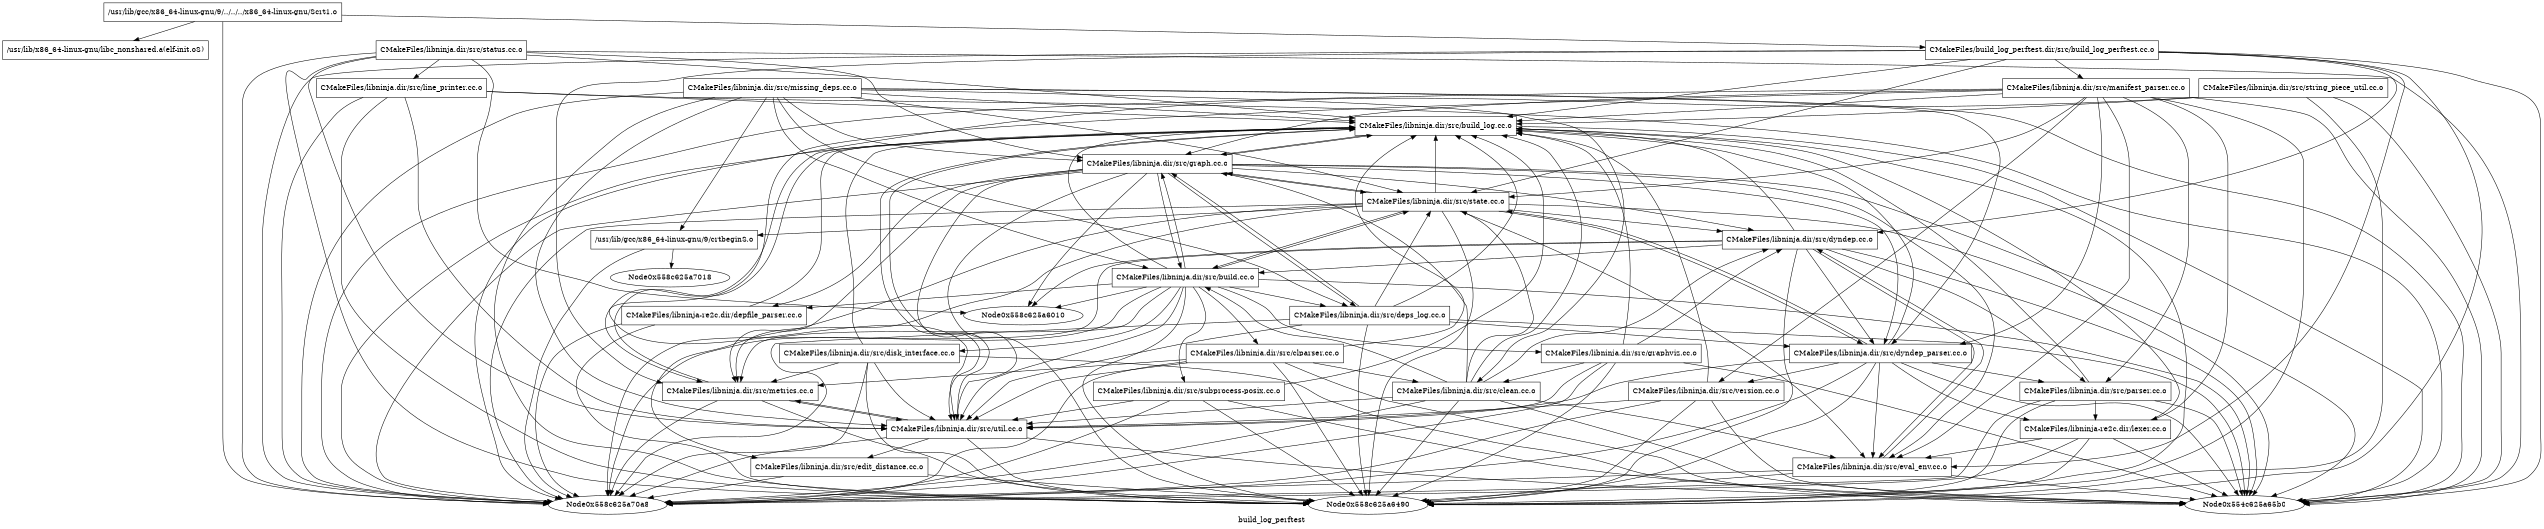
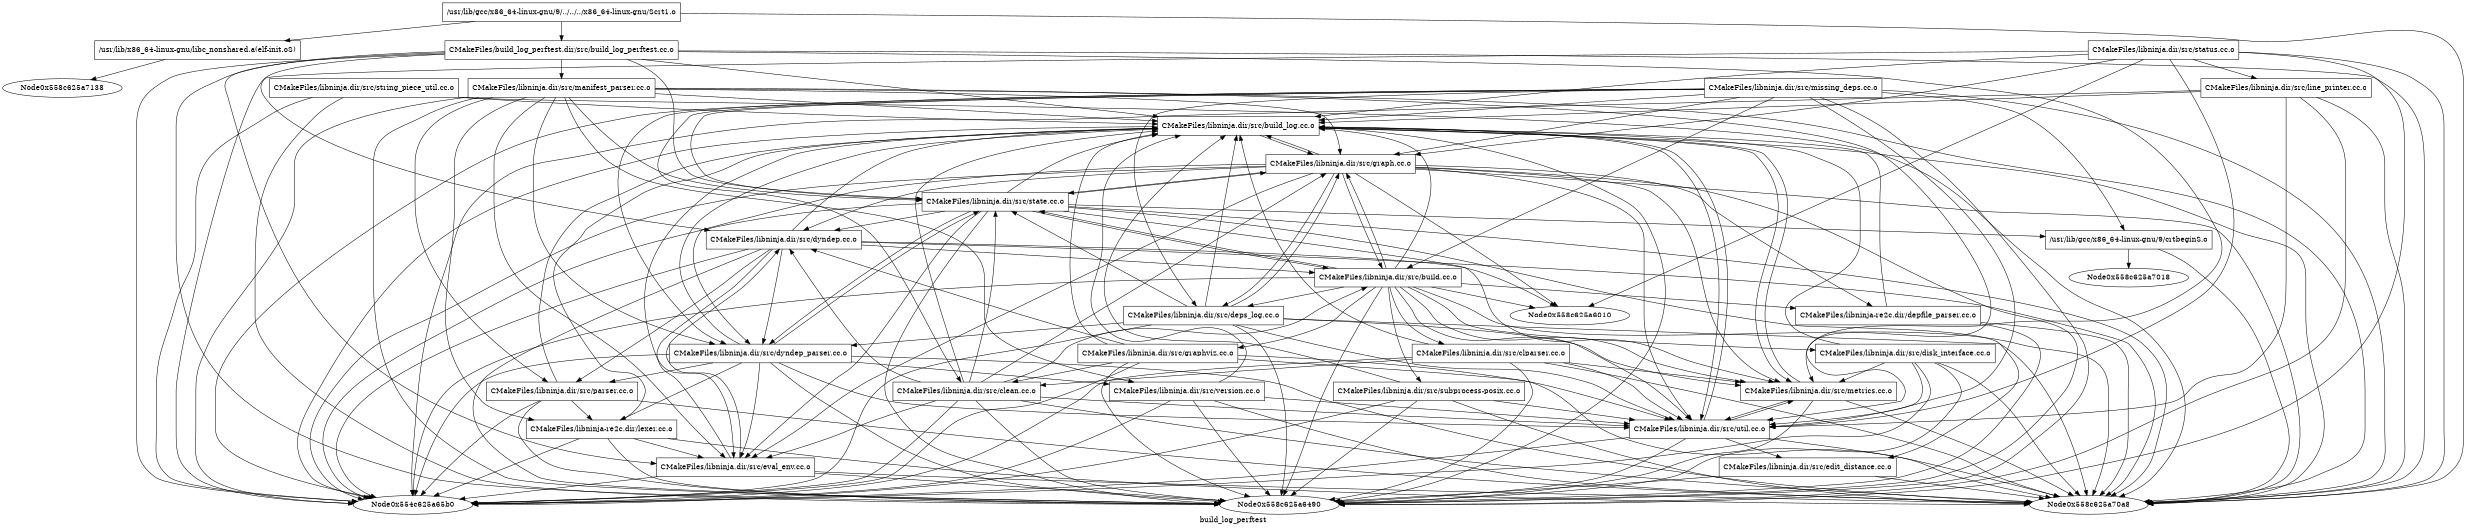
node "Node0x558c625a7138": added
edge "CMakeFiles/libninja.dir/src/eval_env.cc.o" -> "CMakeFiles/libninja.dir/src/build_log.cc.o": added
edge "CMakeFiles/libninja.dir/src/deps_log.cc.o" -> "CMakeFiles/libninja.dir/src/metrics.cc.o": added
